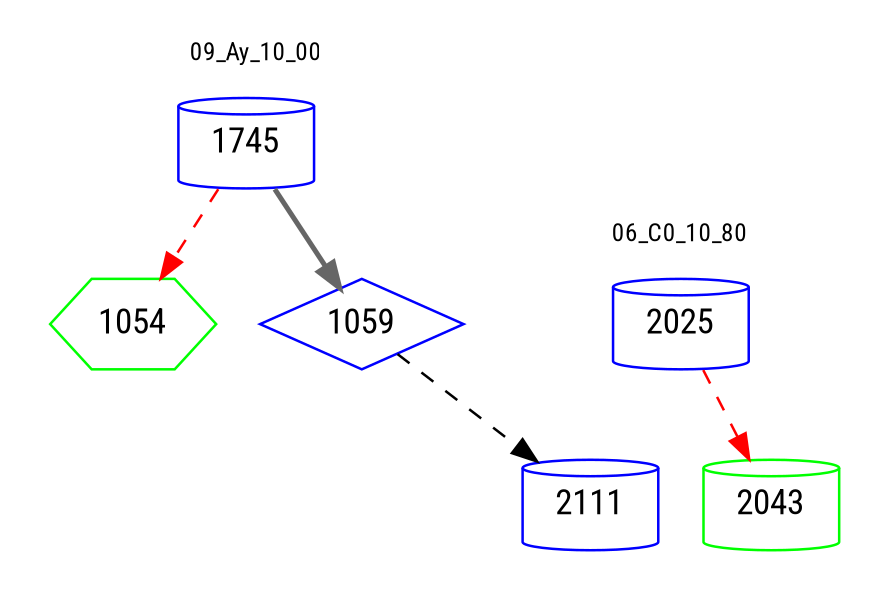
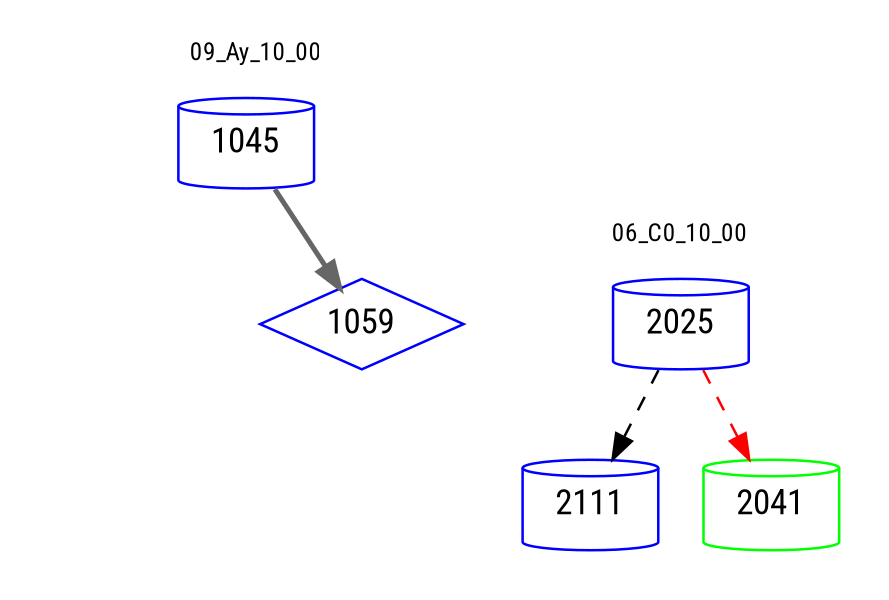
node "1745": label "1745" -> "1045"
cluster "06_C0_10_80": label "06_C0_10_80" -> "06_C0_10_00"
node "1054": removed
edge "1059" -> "2111": now "2025" -> "2111"
node "2043": label "2043" -> "2041"
